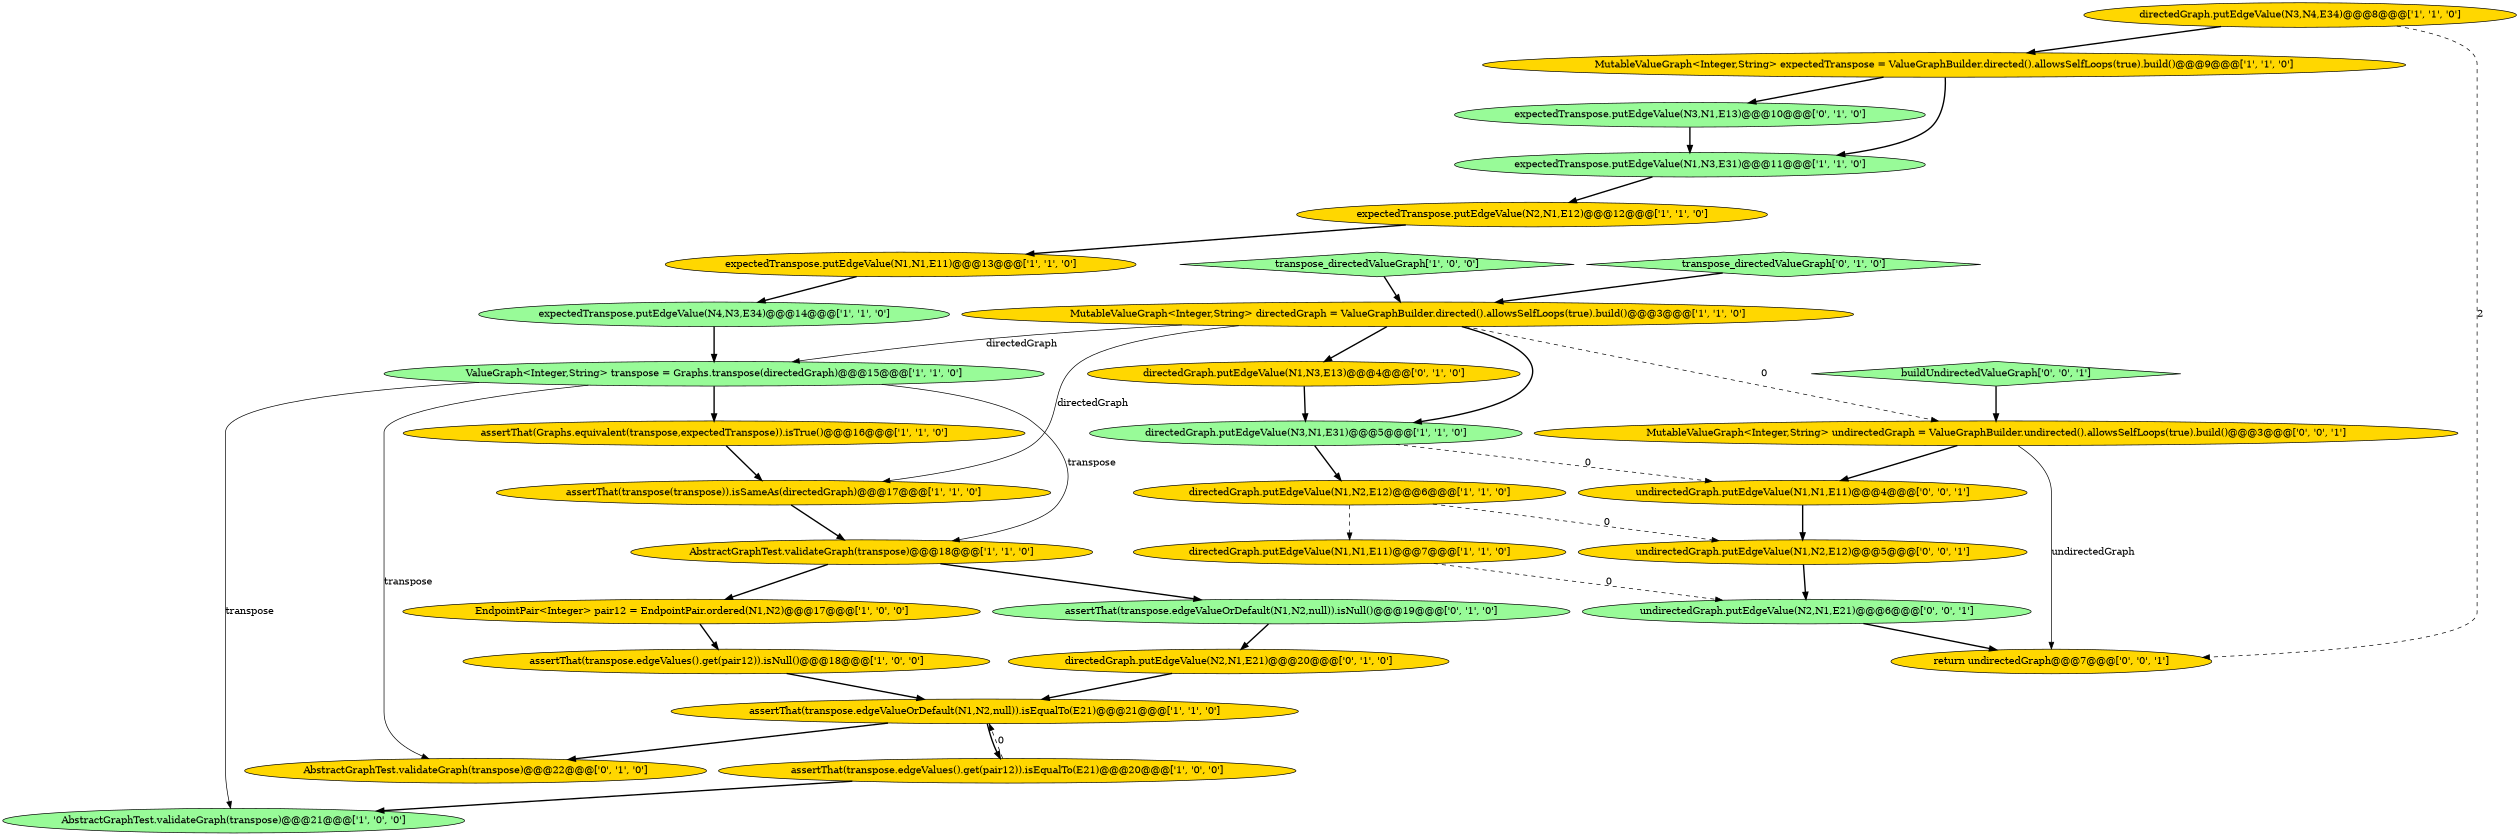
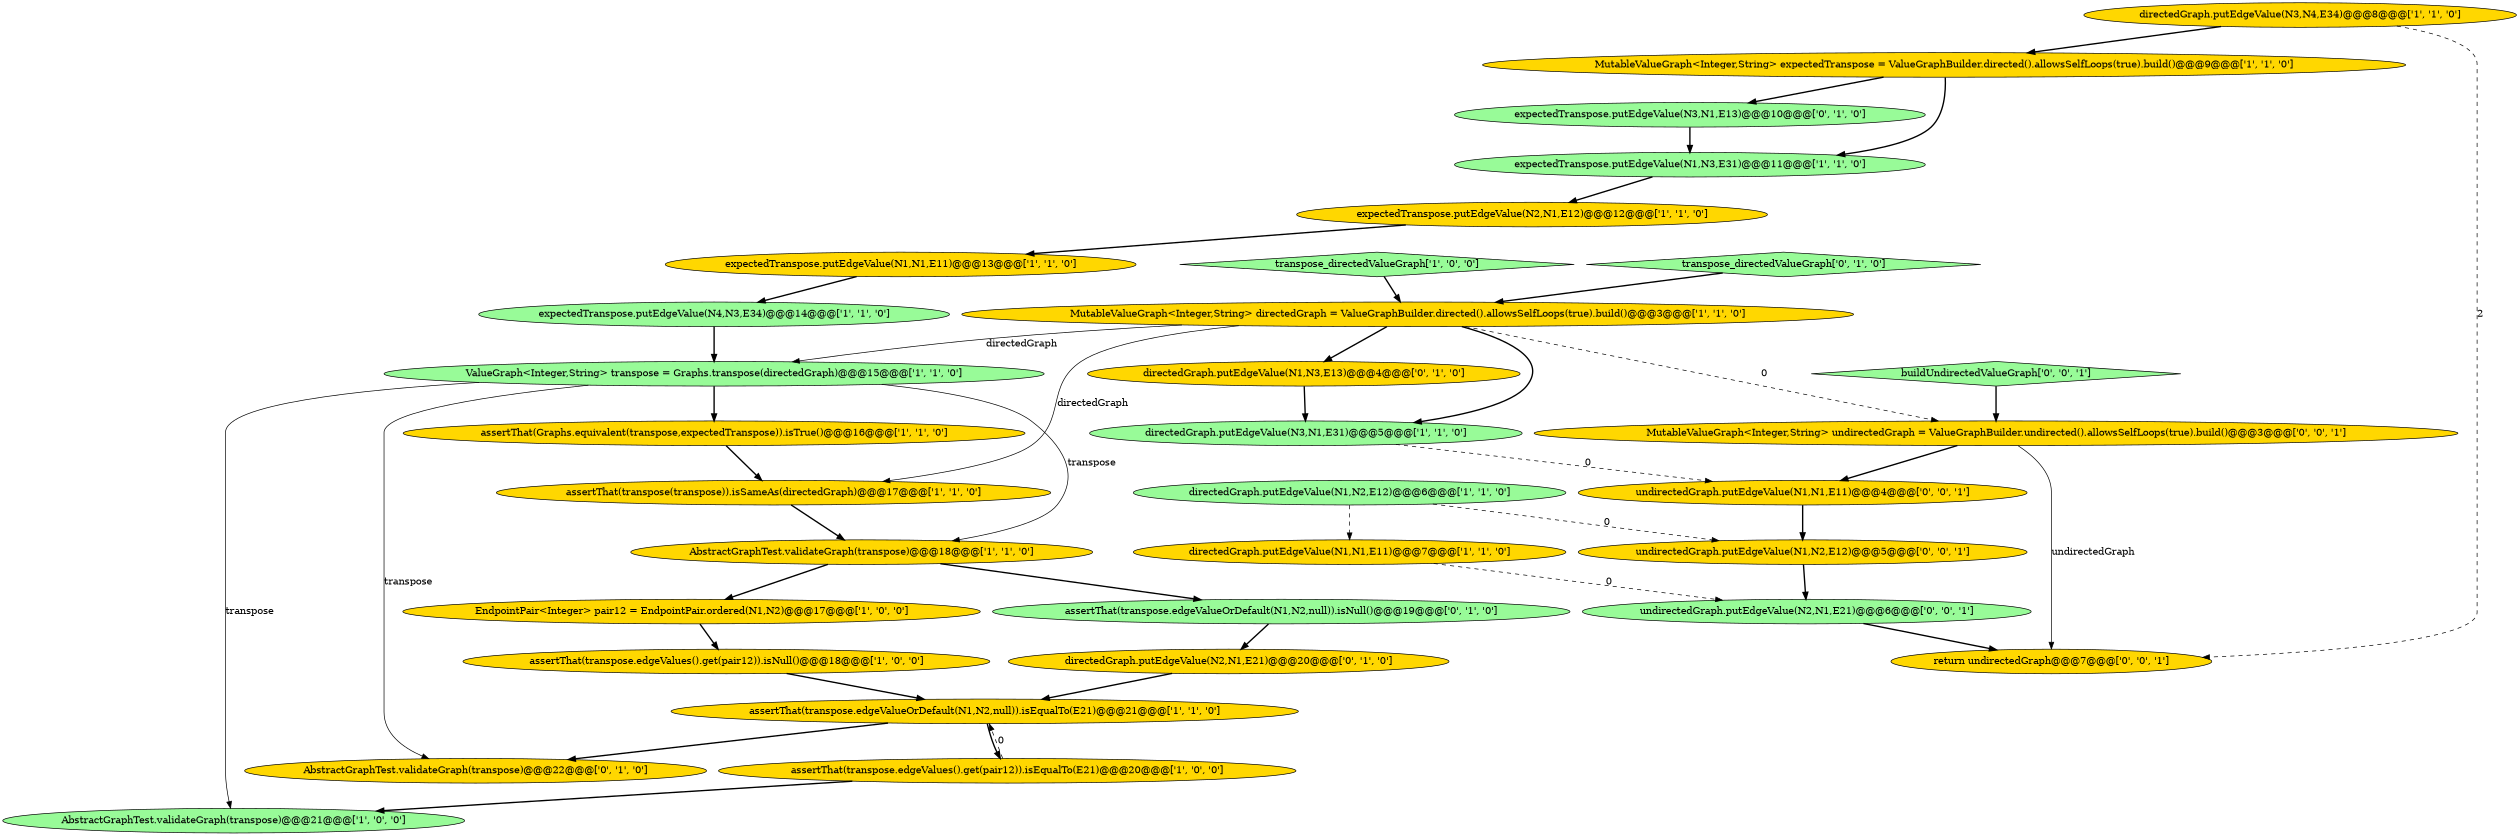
edge "directedGraph.putEdgeValue(N3,N1,E31)@@@5@@@['1', '1', '0']" -> "directedGraph.putEdgeValue(N1,N2,E12)@@@6@@@['1', '1', '0']": removed
node "directedGraph.putEdgeValue(N1,N2,E12)@@@6@@@['1', '1', '0']": fillcolor gold -> palegreen
